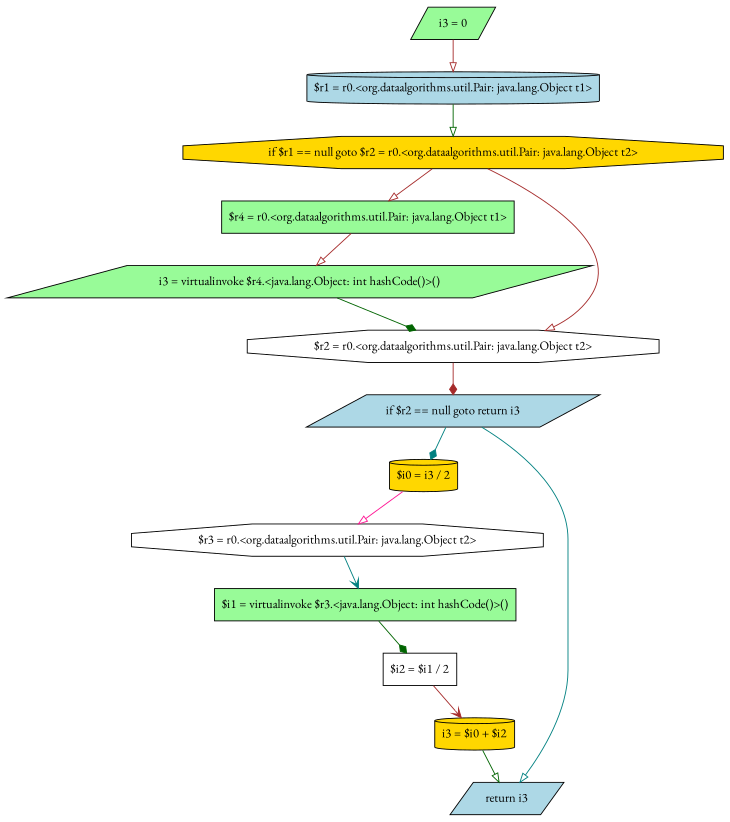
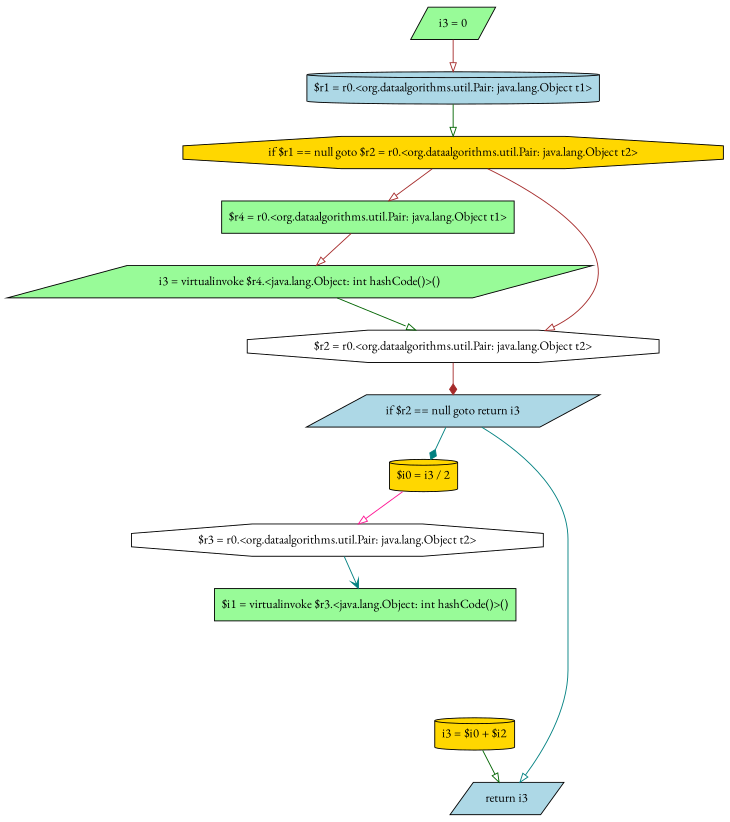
edge "i3 = virtualinvoke $r4.<java.lang.Object: int hashCode()>()" -> "$r2 = r0.<org.dataalgorithms.util.Pair: java.lang.Object t2>": arrowhead diamond -> onormal
node "$i2 = $i1 / 2": removed
